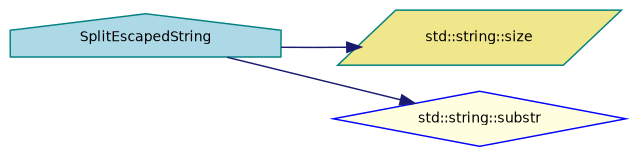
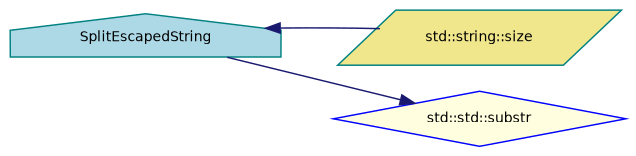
edge "SplitEscapedString" -> "std::string::size": reversed
node "std::string::substr": label "std::string::substr" -> "std::std::substr"
